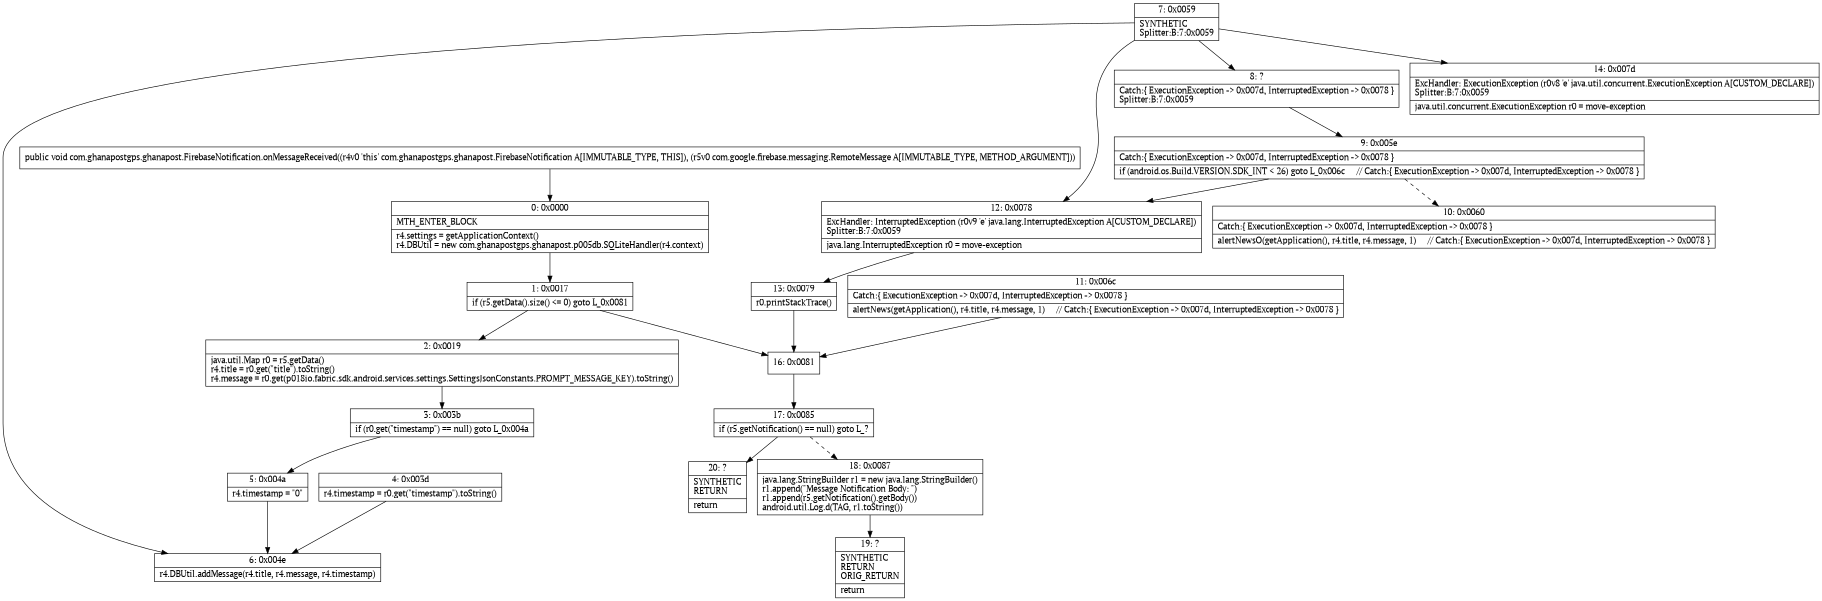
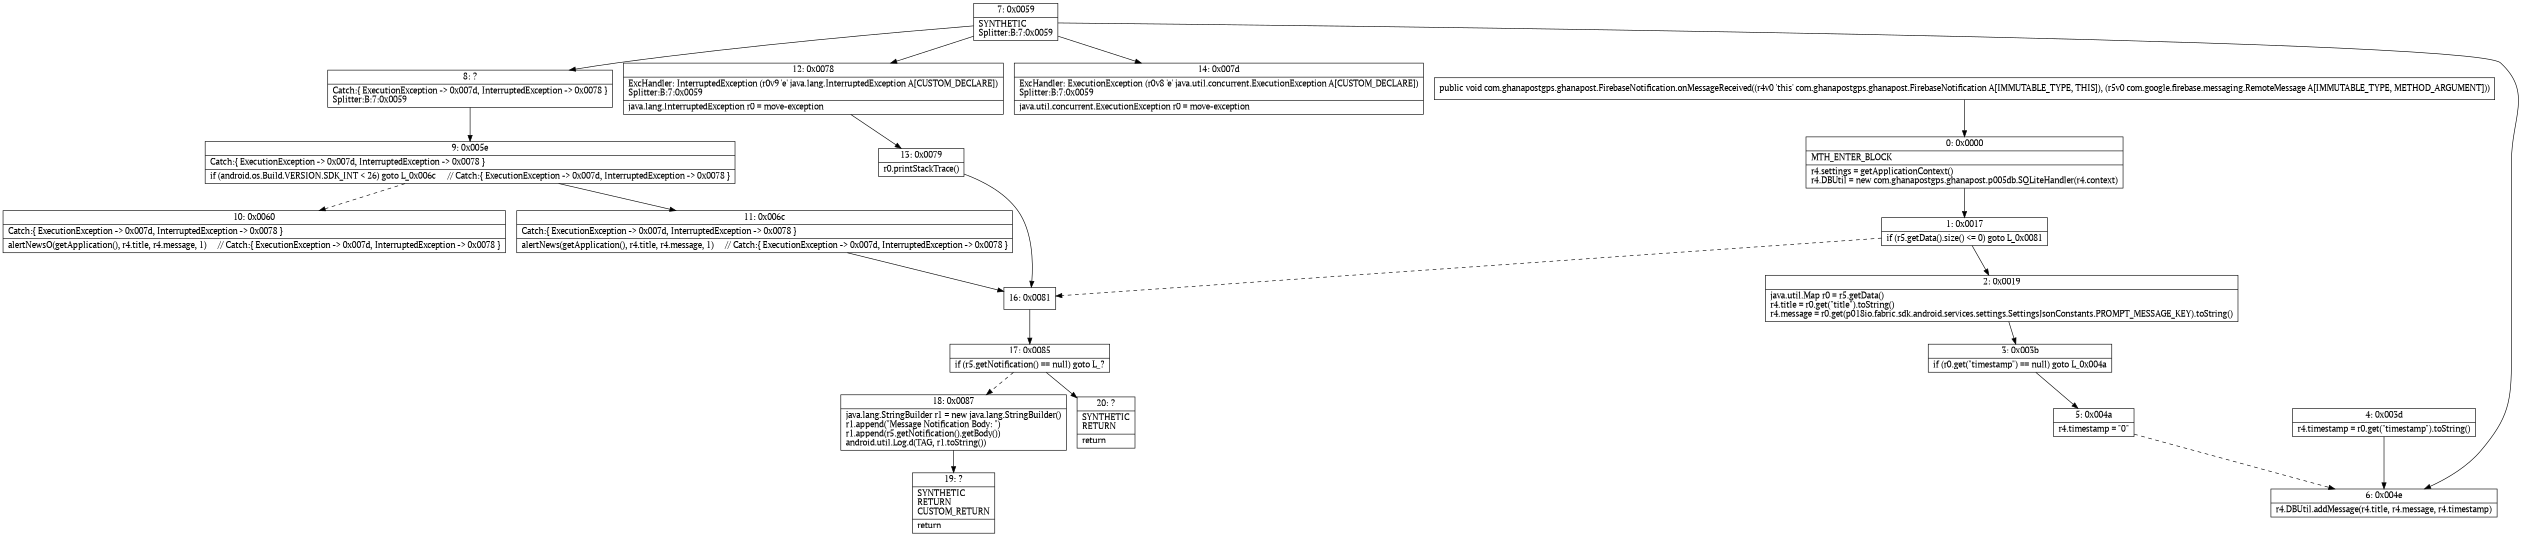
edge "9: 0x005e" -> "12: 0x0078": now "9: 0x005e" -> "11: 0x006c"
edge "1: 0x0017" -> "16: 0x0081": style solid -> dashed
edge "5: 0x004a" -> "6: 0x004e": style solid -> dashed
node "19: ?": text "ORIG_RETURN" -> "CUSTOM_RETURN"
